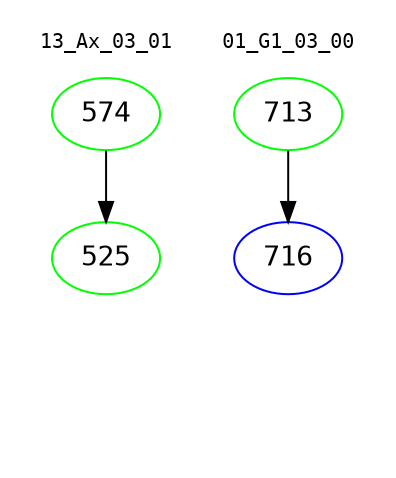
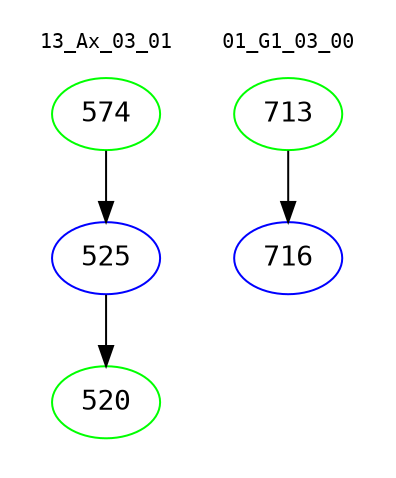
node "525": color green -> blue
node "520": added
